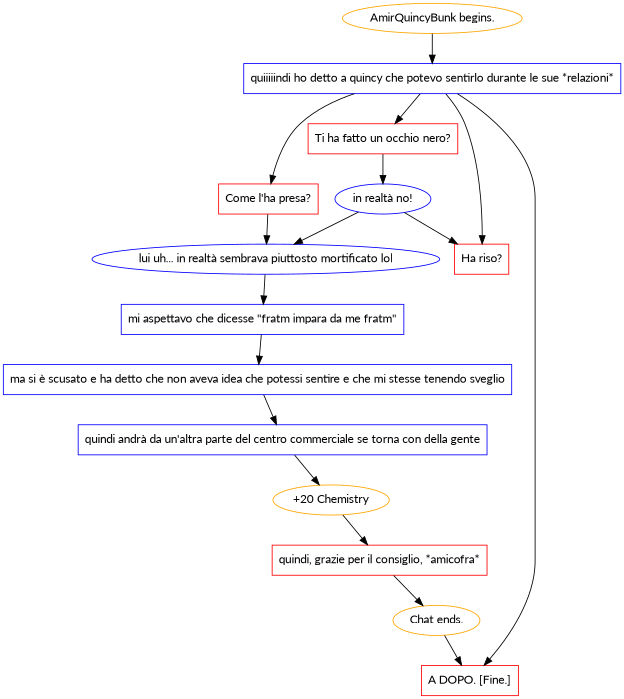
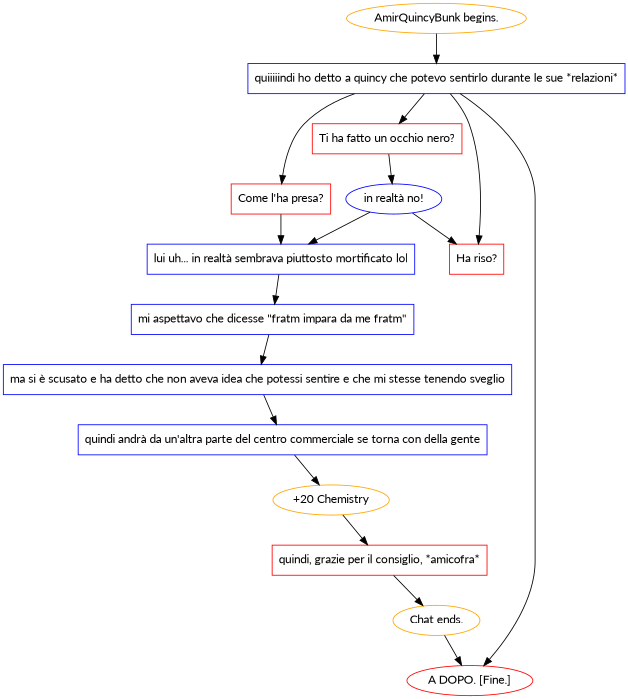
node "lui uh... in realtà sembrava piuttosto mortificato lol": shape ellipse -> box
node "A DOPO. [Fine.]": shape box -> ellipse
